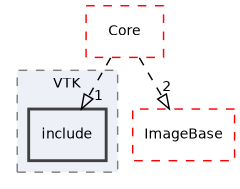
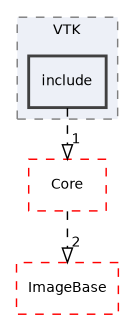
edge "Core" -> "include": reversed
